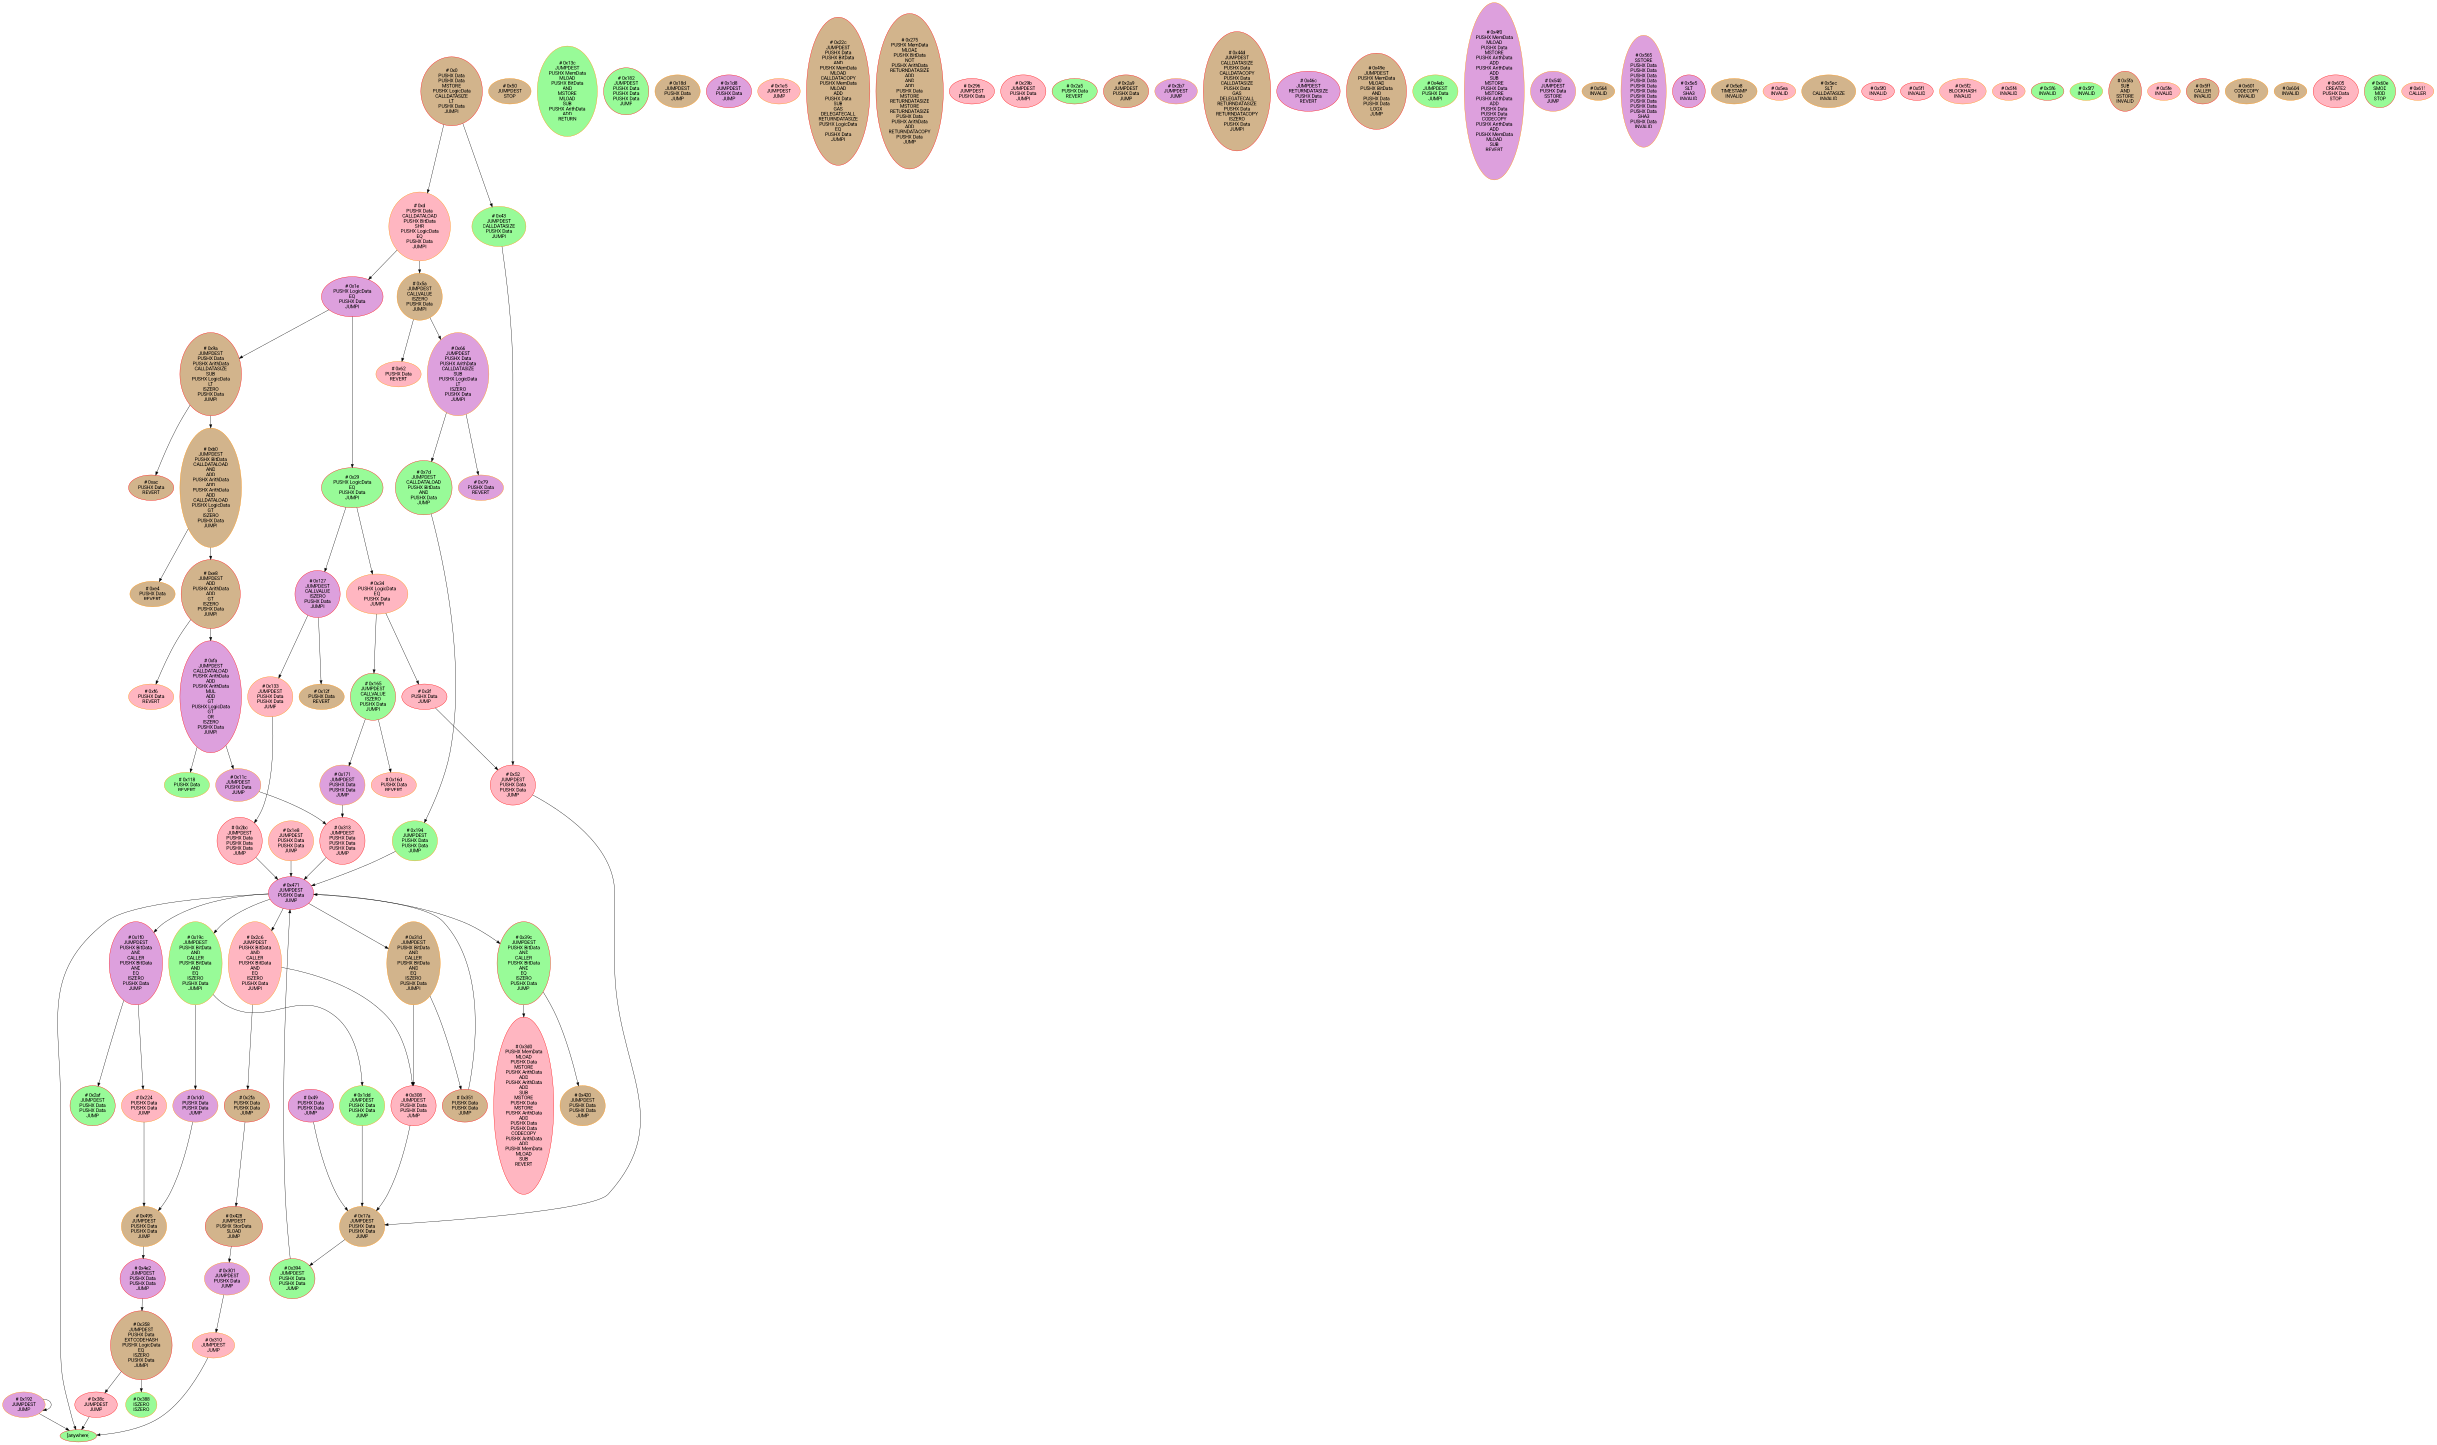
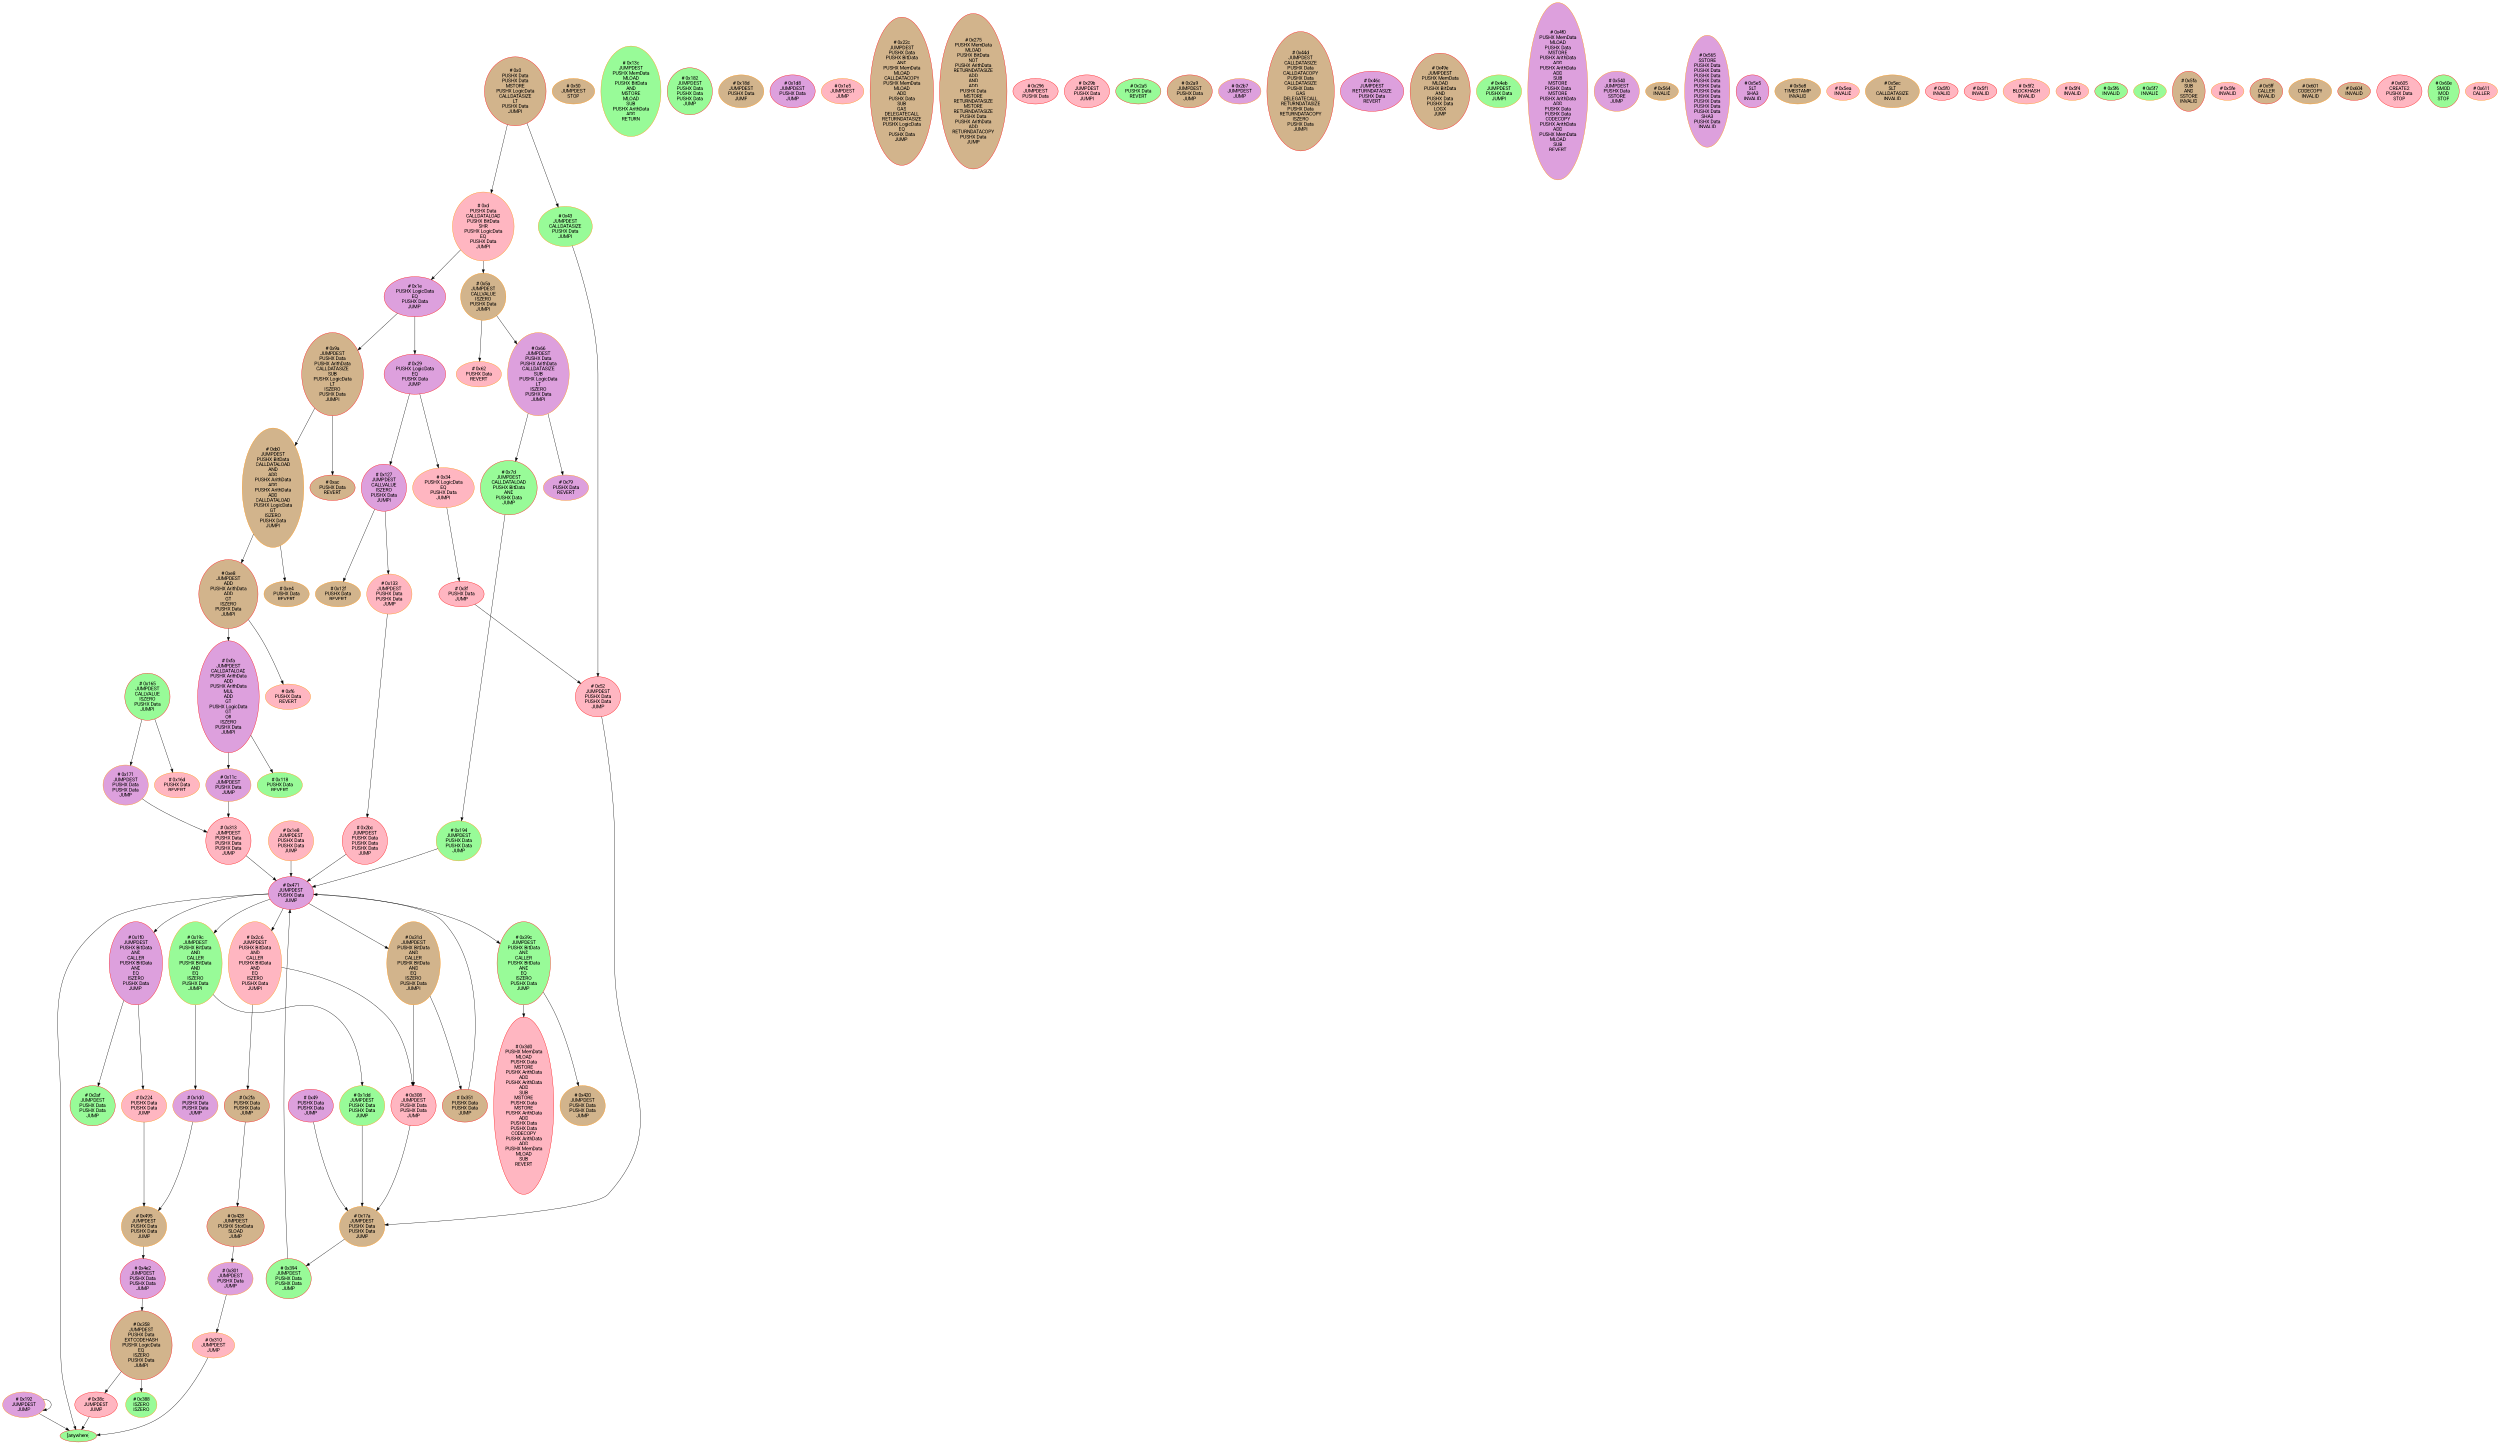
node "# 0x604 INVALID": color darkorange -> red
node "# 0x29 PUSHX LogicData EQ PUSHX Data JUMPI": fillcolor palegreen -> plum
edge "# 0x34 PUSHX LogicData EQ PUSHX Data JUMPI" -> "# 0x165 JUMPDEST CALLVALUE ISZERO PUSHX Data JUMPI": removed
